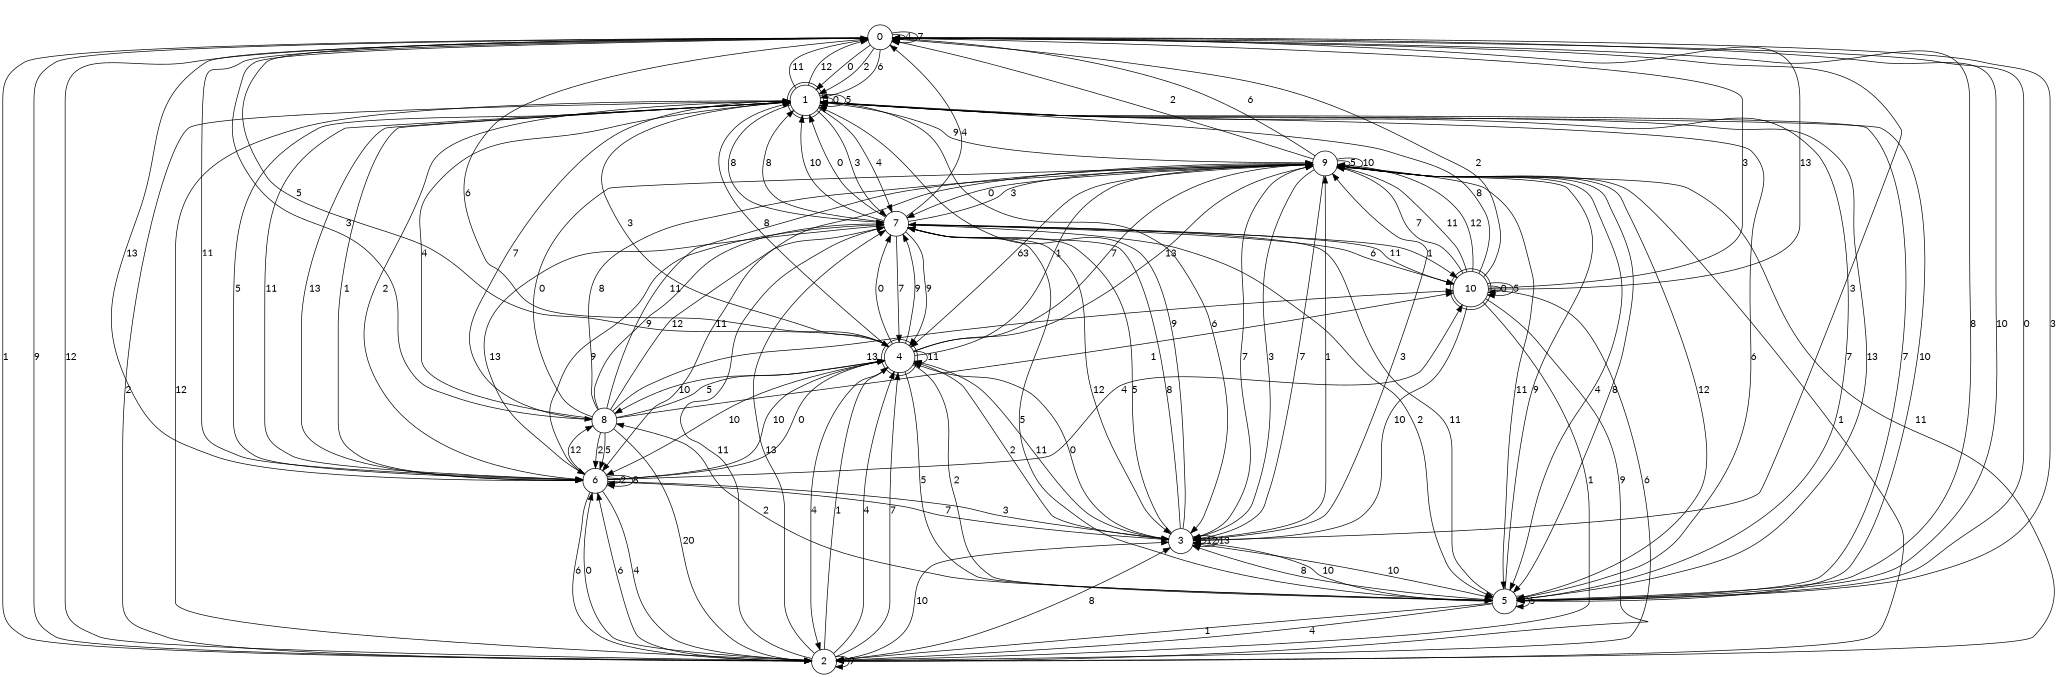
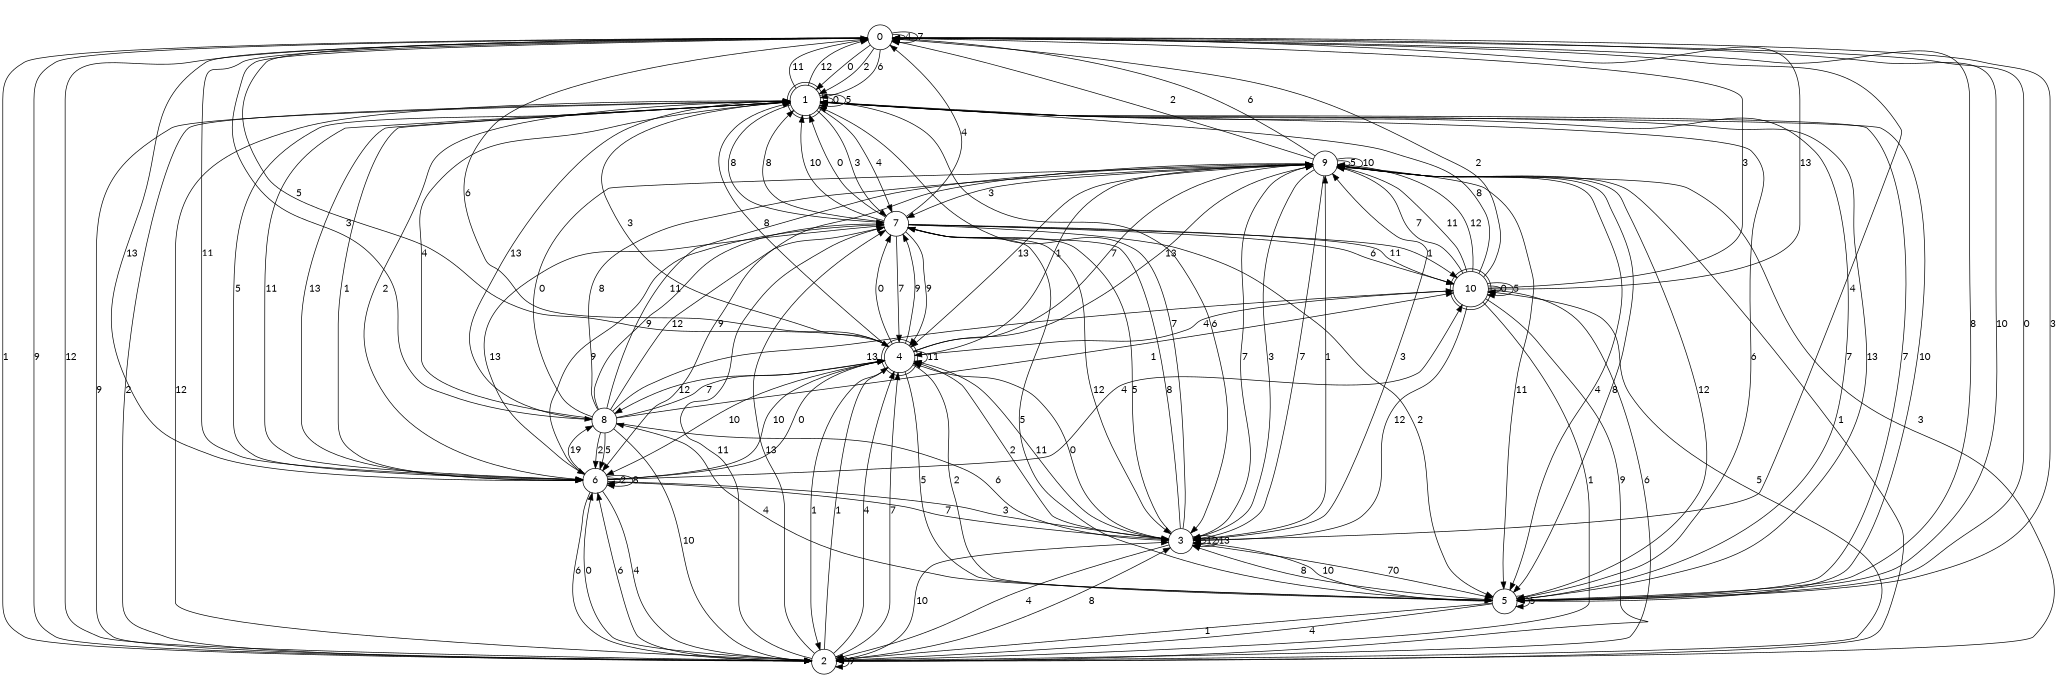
edge "1" -> "9": now "1" -> "2"
edge "7" -> "9": removed, label "3"
edge "9" -> "7": label "0" -> "3"
edge "1" -> "8": label "7" -> "13"
edge "9" -> "4": label "63" -> "13"
edge "5" -> "7": removed, label "11"
edge "0" -> "3": label "3" -> "4"
edge "5" -> "9": removed, label "9"
edge "9" -> "6": label "11" -> "9"
edge "3" -> "1": label "9" -> "7"
edge "10" -> "4": added, label "4"
edge "4" -> "8": label "10" -> "12"
edge "8" -> "4": label "5" -> "7"
edge "10" -> "3": label "10" -> "12"
edge "2" -> "9": label "11" -> "3"
edge "8" -> "3": added, label "6"
edge "6" -> "8": label "12" -> "19"
edge "5" -> "8": label "2" -> "4"
edge "4" -> "2": label "4" -> "1"
edge "8" -> "2": label "20" -> "10"
edge "3" -> "5": label "10" -> "70"
edge "3" -> "2": added, label "4"
edge "2" -> "10": added, label "5"
